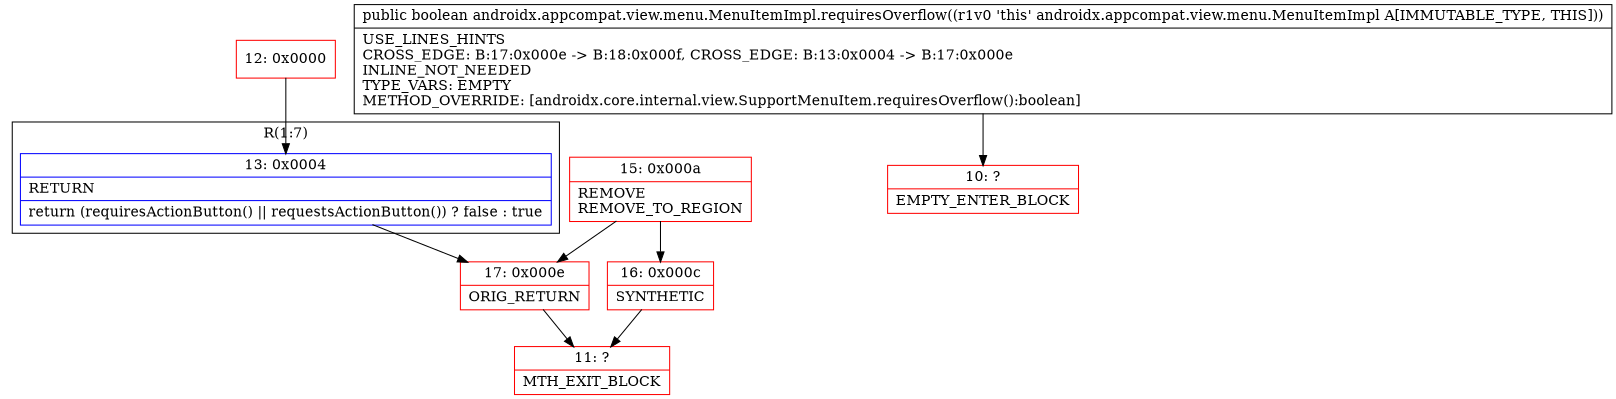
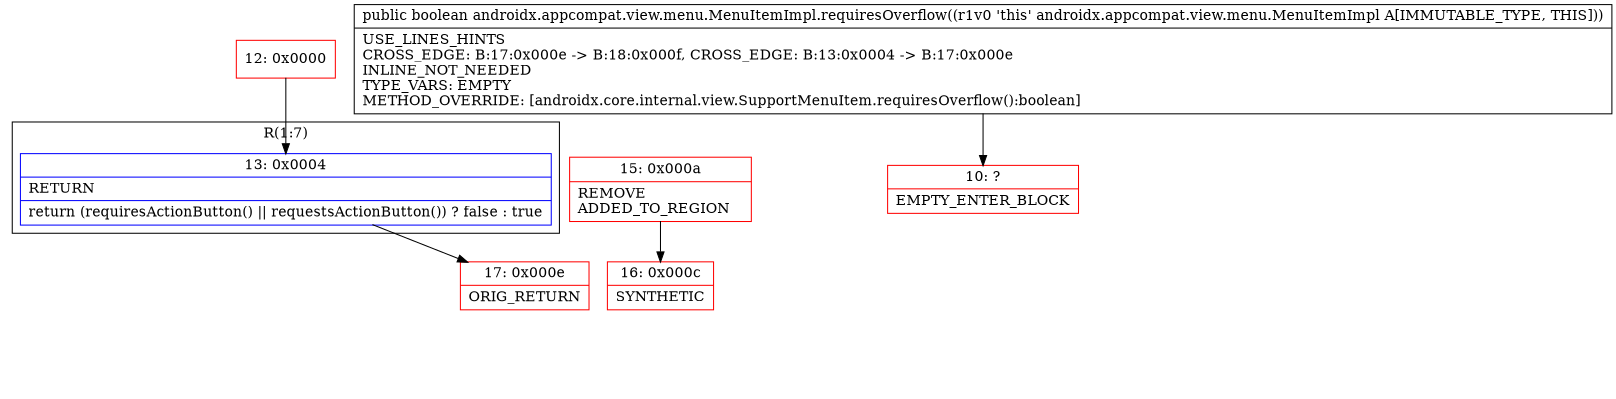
node "15: 0x000a": text "REMOVE_TO_REGION" -> "ADDED_TO_REGION"
edge "15: 0x000a" -> "17: 0x000e": removed
node "11: ?": removed
